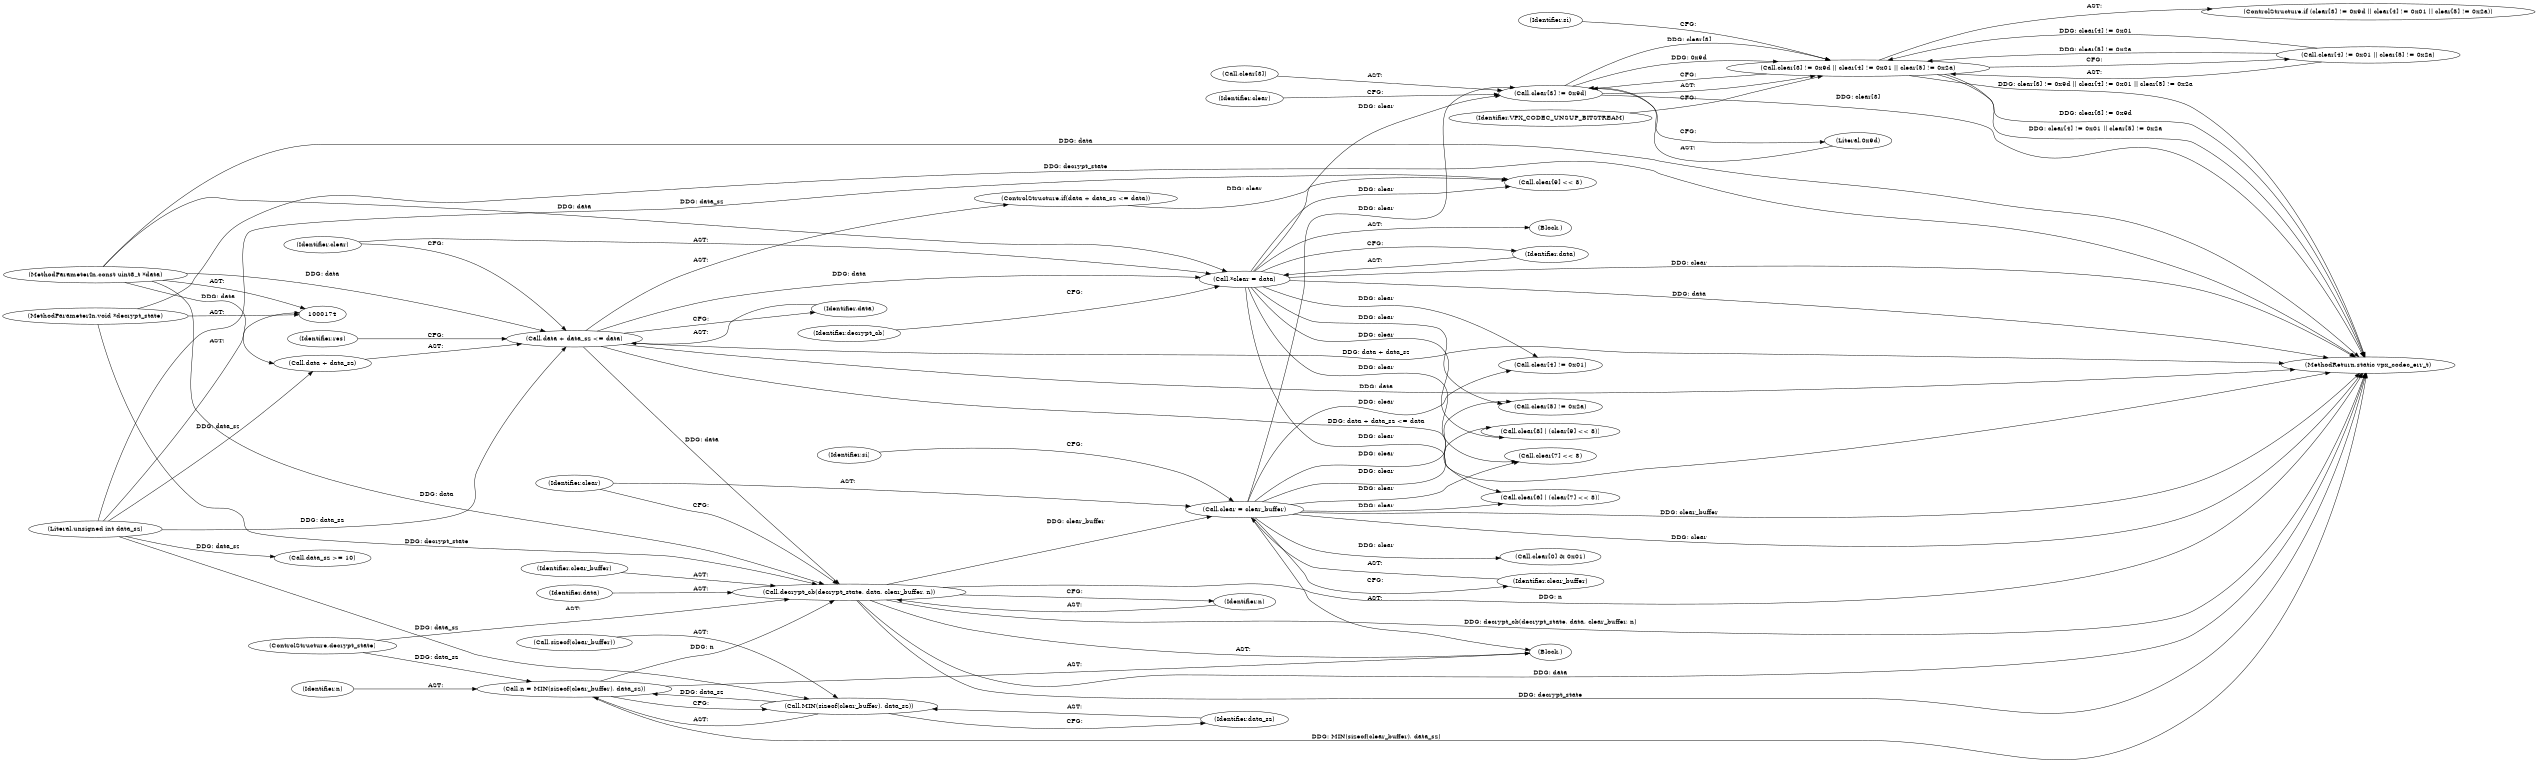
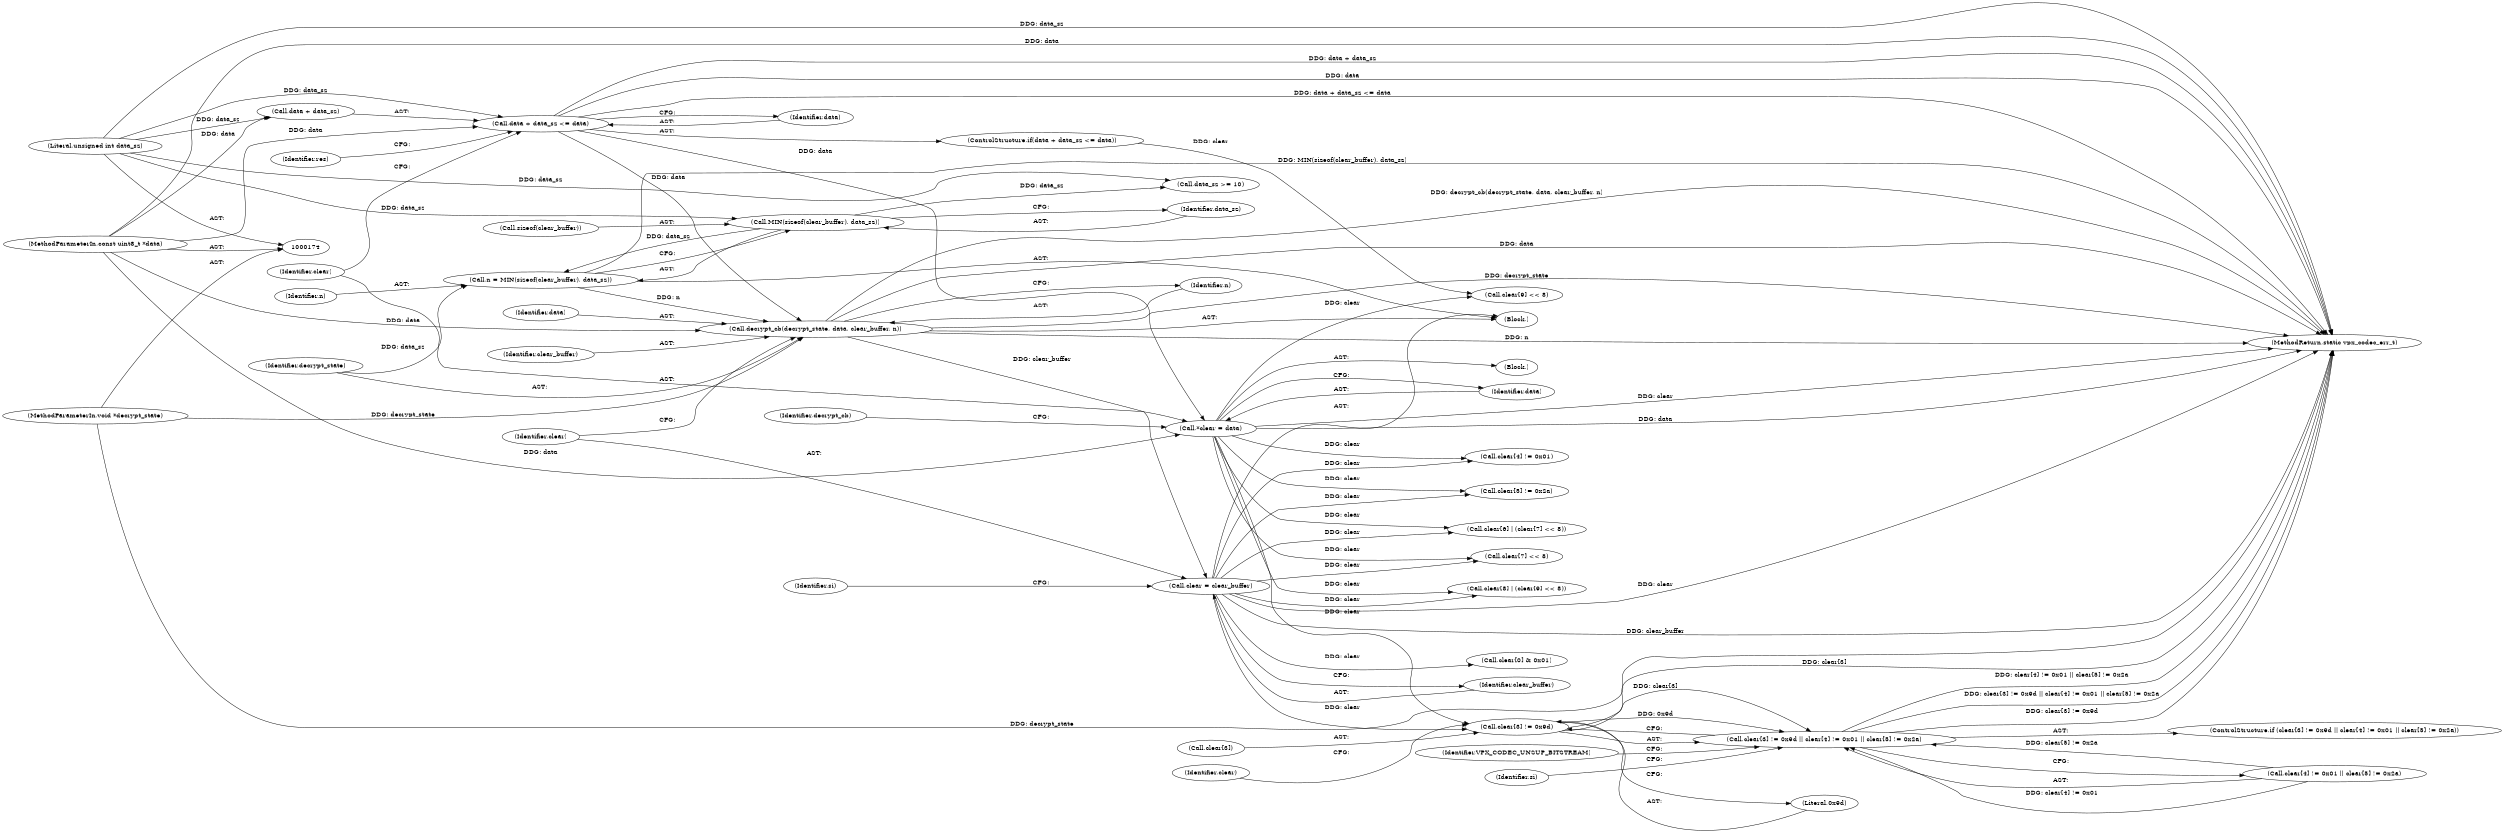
edge "(Call,MIN(sizeof(clear_buffer), data_sz))" -> "(Call,data_sz >= 10)": added, label "DDG: data_sz"
edge "(Literal,unsigned int data_sz)" -> "(Call,clear[9] << 8)": now "(Literal,unsigned int data_sz)" -> "(MethodReturn,static vpx_codec_err_t)"
node "(ControlStructure,decrypt_state)": label "(ControlStructure,decrypt_state)" -> "(Identifier,decrypt_state)"
